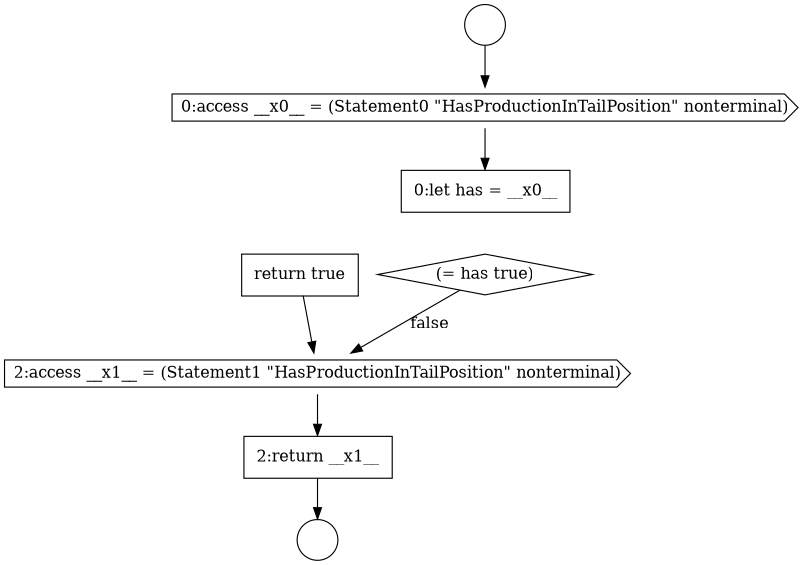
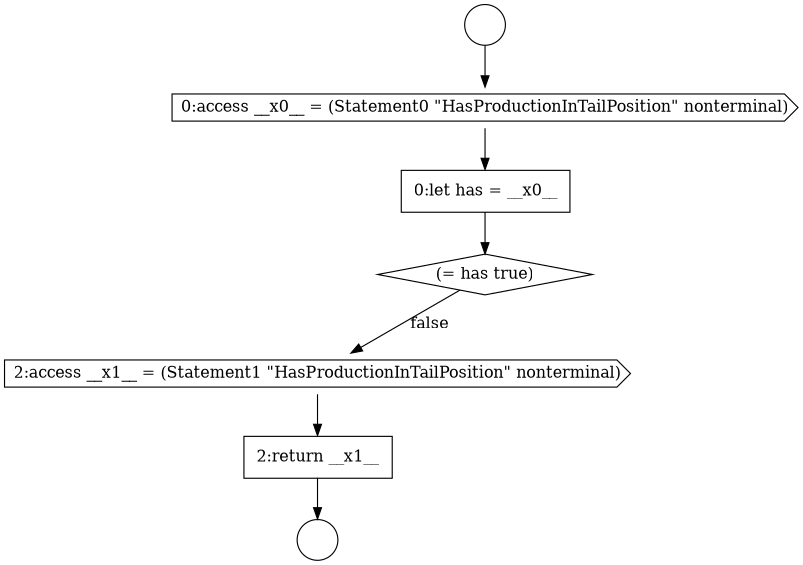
edge "0:let has = __x0__" -> "(= has true)": added
node "return true": removed
